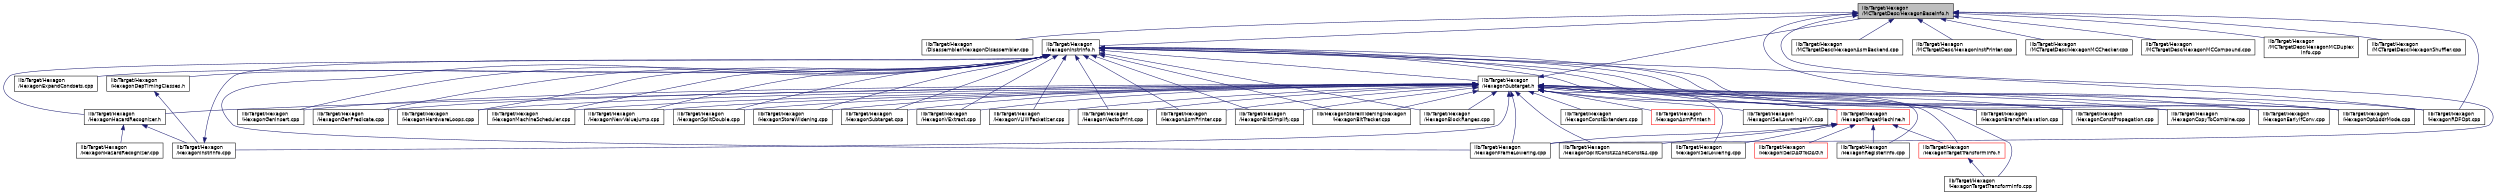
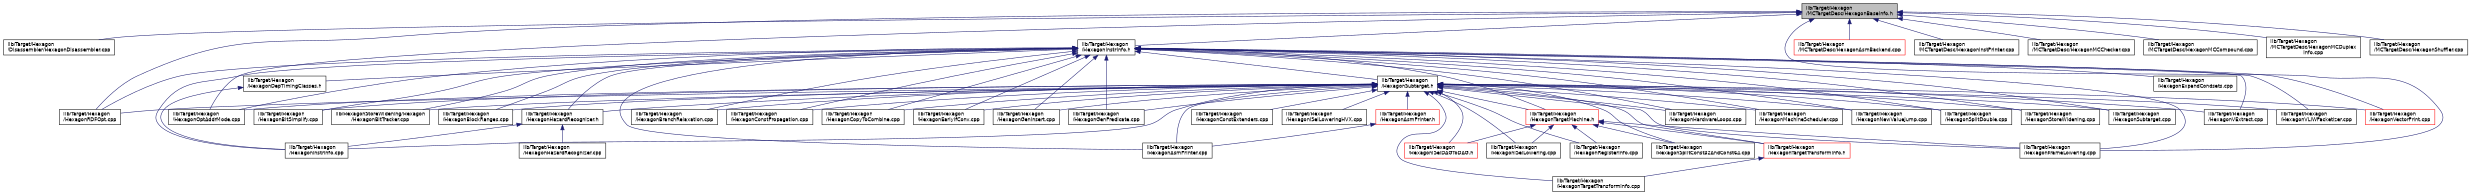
edge "lib/Target/Hexagon /MCTargetDesc/HexagonBaseInfo.h" -> "lib/Target/Hexagon /HexagonSubtarget.h": now "lib/Target/Hexagon /HexagonISelDAGToDAG.h" -> "lib/Target/Hexagon /HexagonSubtarget.h"
node "lib/Target/Hexagon /MCTargetDesc/HexagonAsmBackend.cpp": color black -> red
edge "lib/Target/Hexagon /HexagonInstrInfo.h" -> "lib/Target/Hexagon /HexagonInstrInfo.cpp": reversed
node "lib/Target/Hexagon /HexagonVectorPrint.cpp": color black -> red
edge "lib/Target/Hexagon /HexagonAsmPrinter.cpp" -> "lib/Target/Hexagon /HexagonAsmPrinter.h": added
